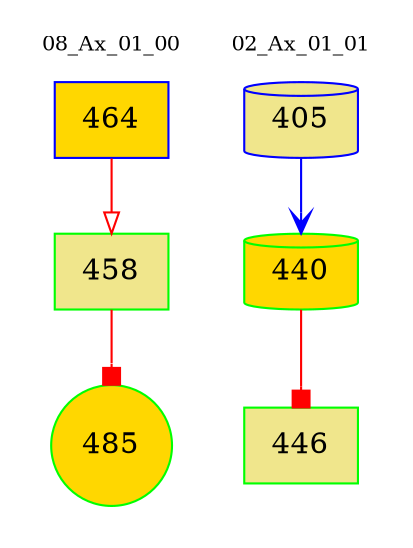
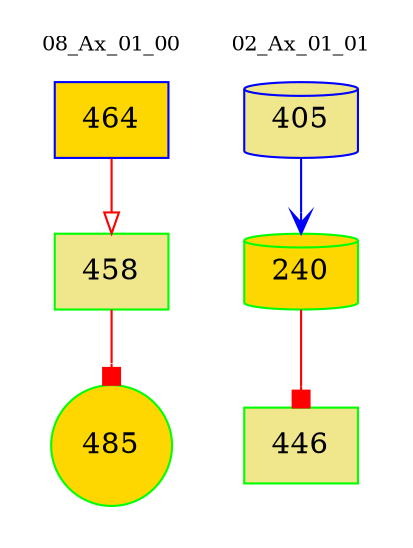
node "440": label "440" -> "240"
